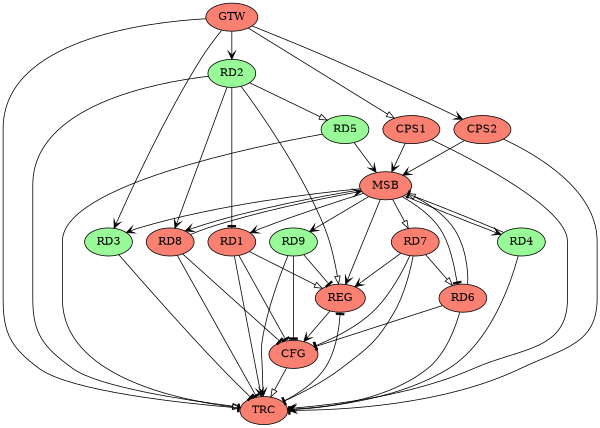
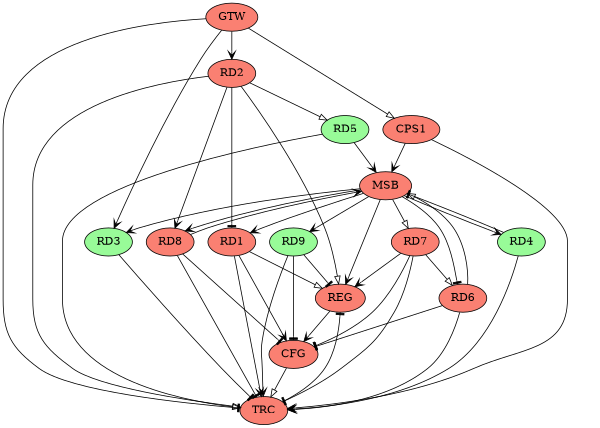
node "RD2": fillcolor palegreen -> salmon
node "CPS2": removed
edge "RD1" -> "CFG": arrowhead tee -> vee
